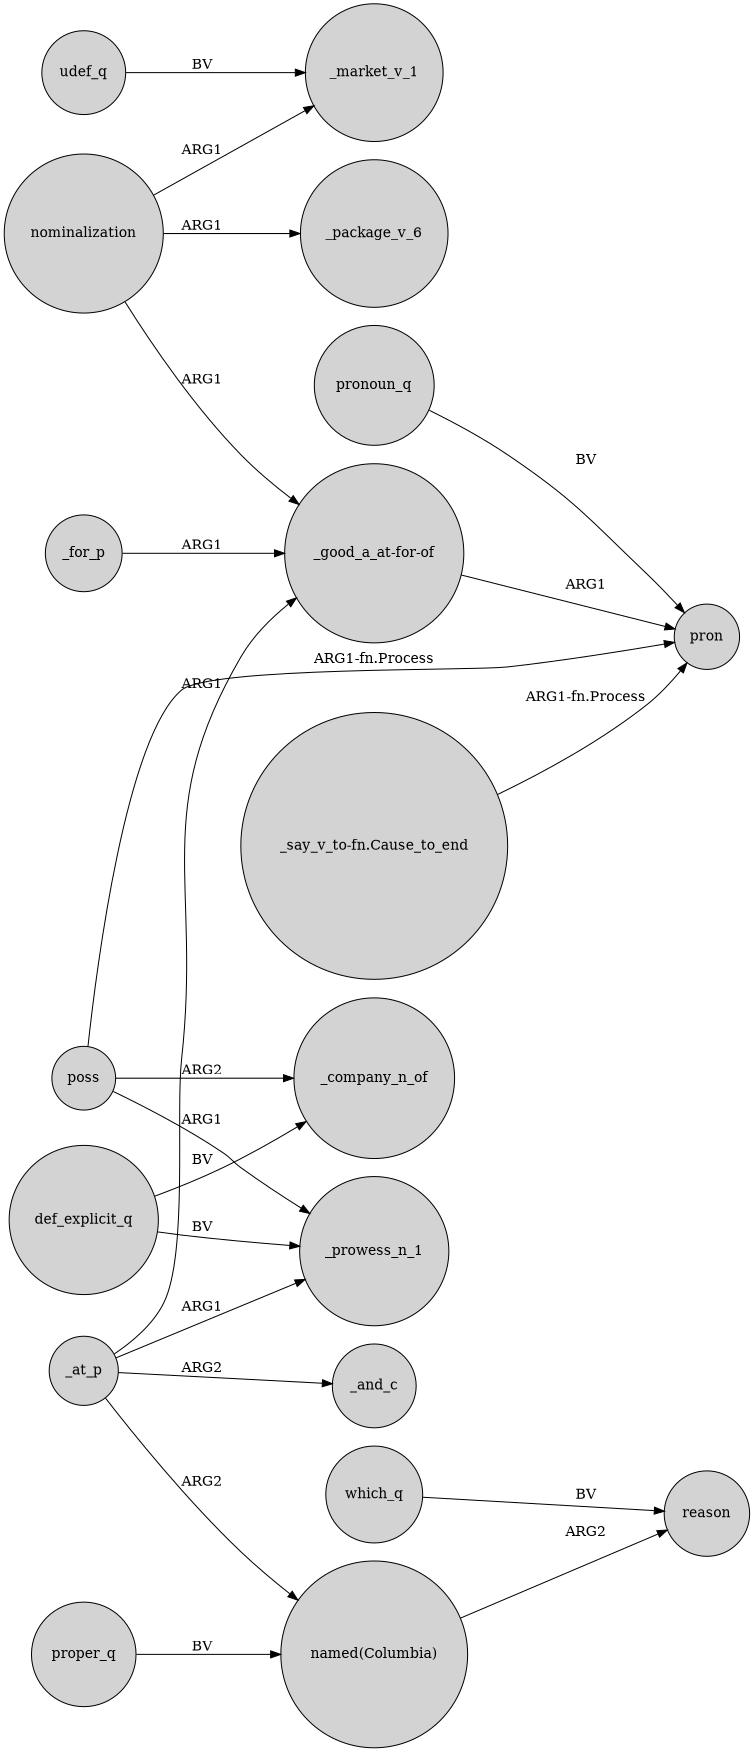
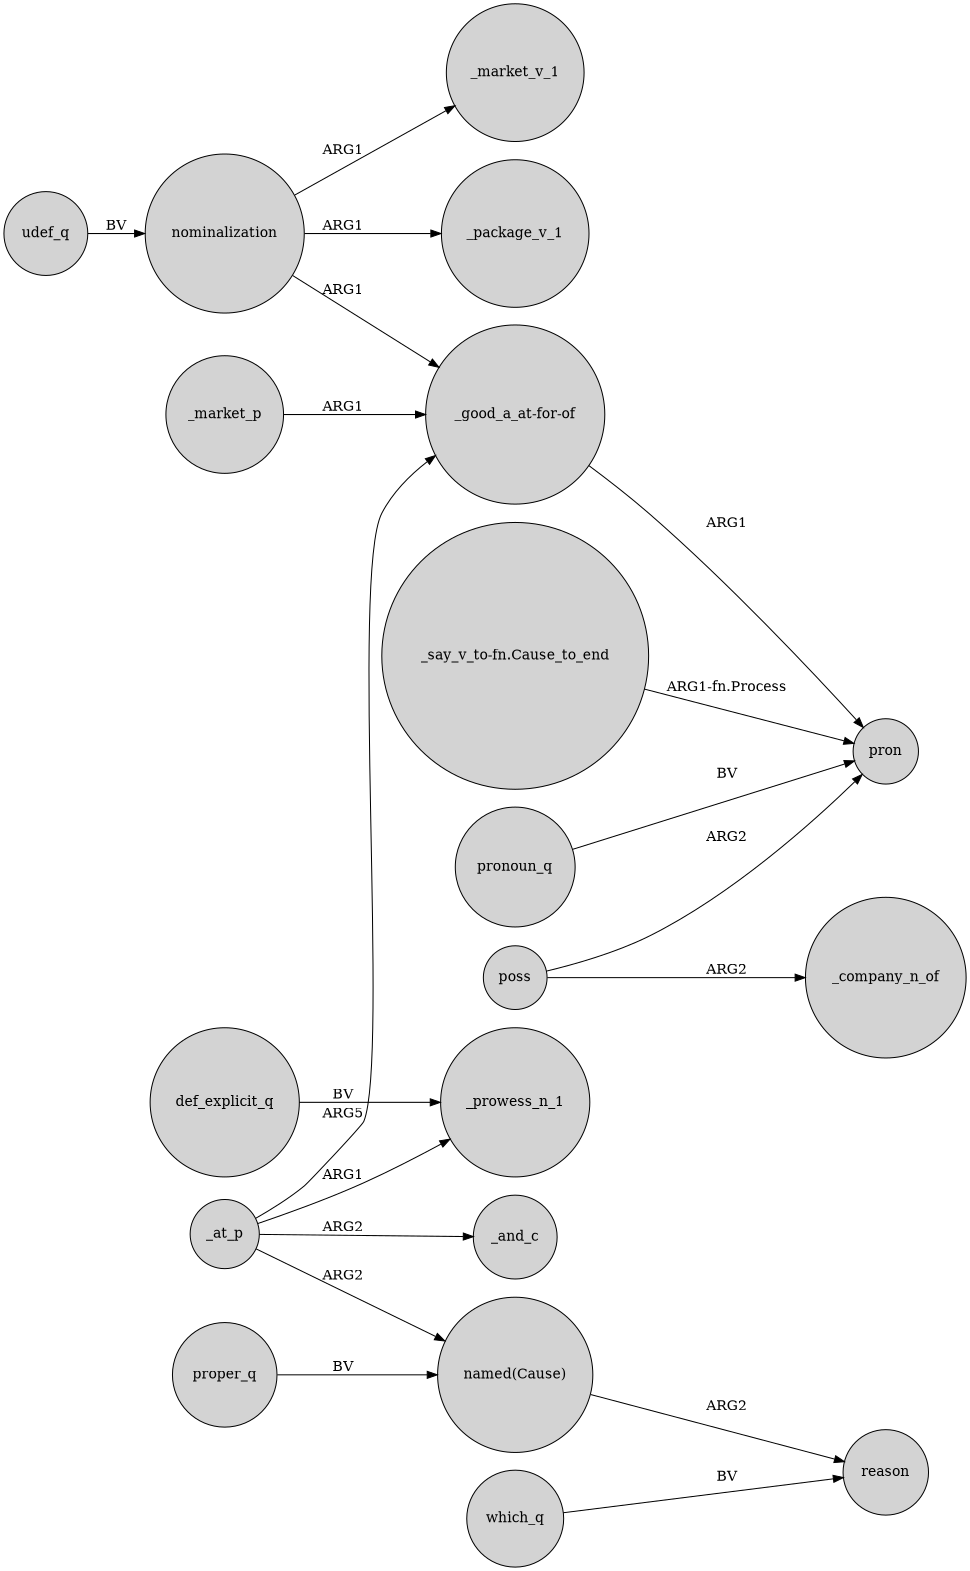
edge "udef_q" -> "_market_v_1": now "udef_q" -> "nominalization"
node "_package_v_6": label "_package_v_6" -> "_package_v_1"
node "_for_p": label "_for_p" -> "_market_p"
edge "poss" -> "pron": label "ARG1-fn.Process" -> "ARG2"
edge "_at_p" -> "_good_a_at-for-of": label "ARG1" -> "ARG5"
edge "poss" -> "_prowess_n_1": removed, label "ARG1"
edge "def_explicit_q" -> "_company_n_of": removed, label "BV"
node "named(Columbia)": label "named(Columbia)" -> "named(Cause)"
